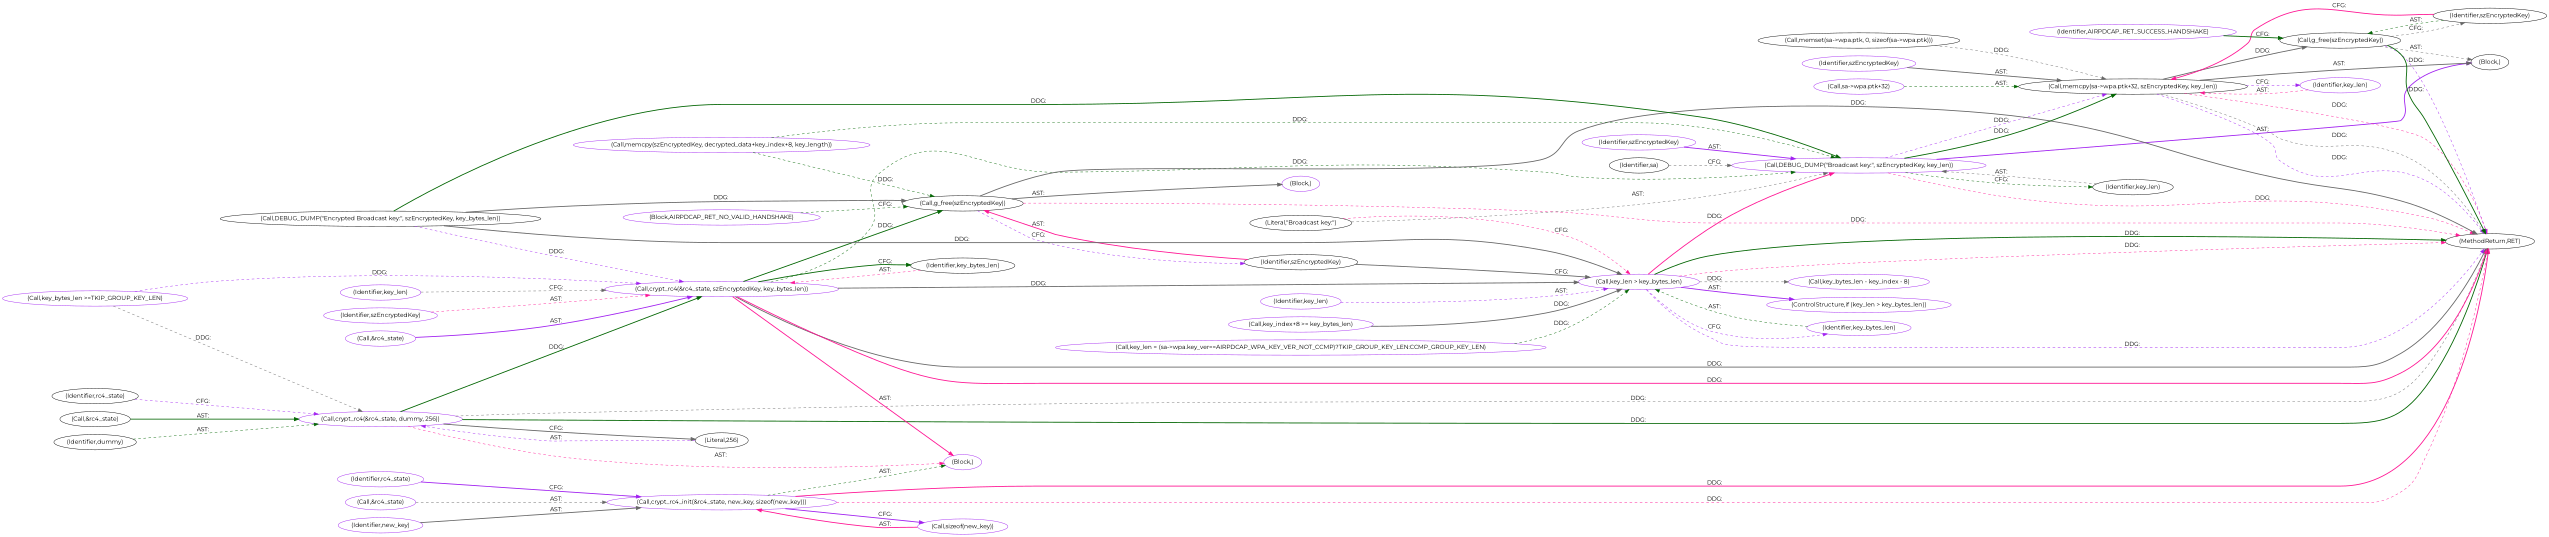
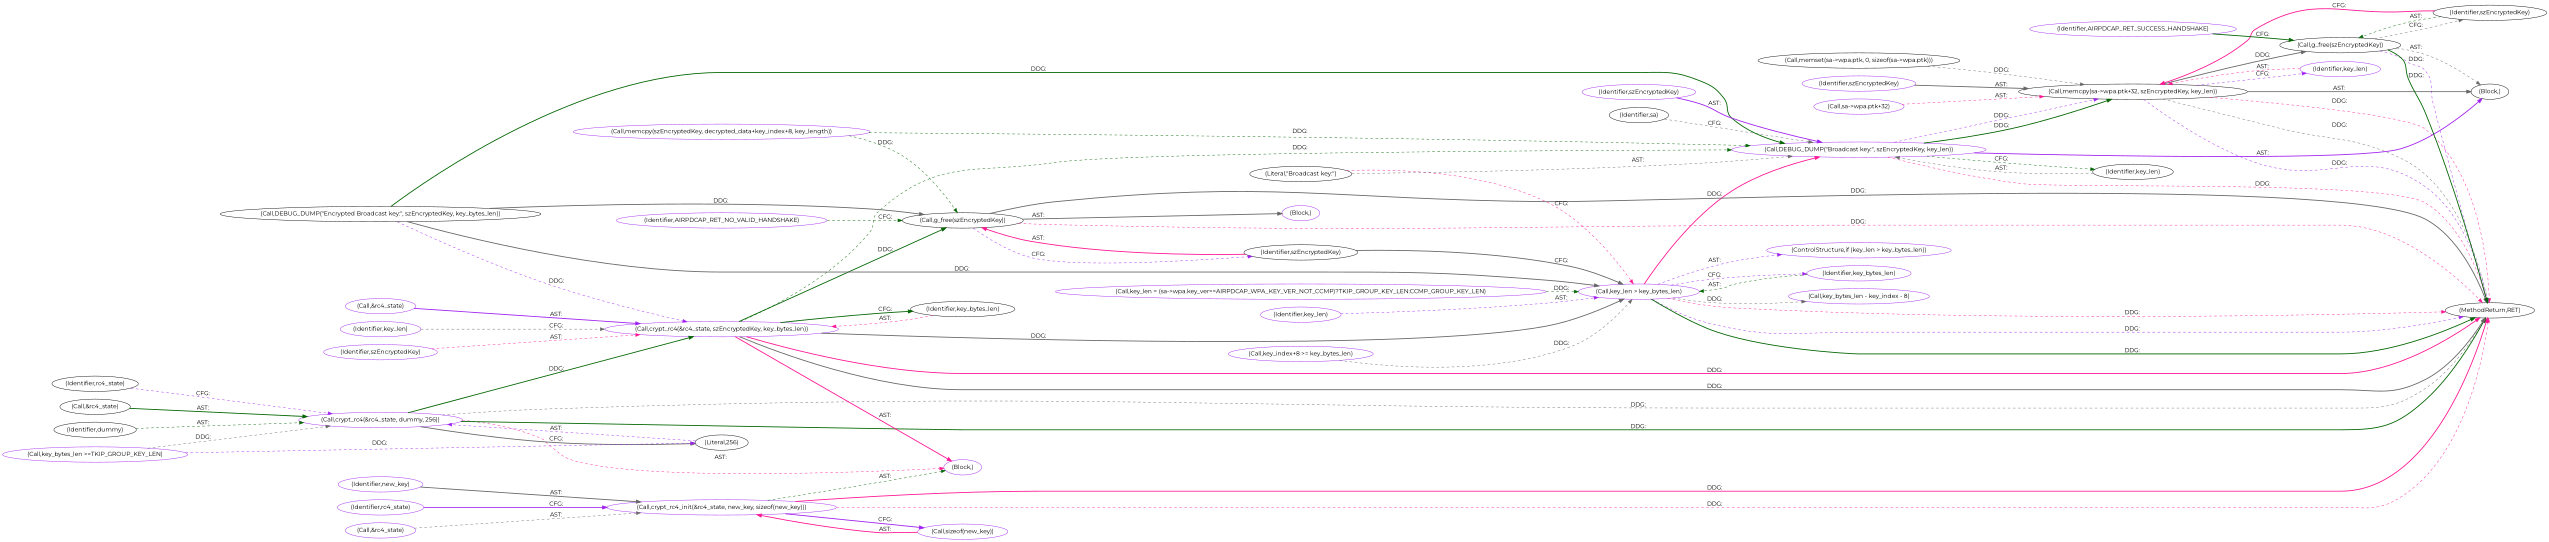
edge "(Call,sa->wpa.ptk+32)" -> "(Call,memcpy(sa->wpa.ptk+32, szEncryptedKey, key_len))": color darkgreen -> deeppink
node "(Block,AIRPDCAP_RET_NO_VALID_HANDSHAKE)": label "(Block,AIRPDCAP_RET_NO_VALID_HANDSHAKE)" -> "(Identifier,AIRPDCAP_RET_NO_VALID_HANDSHAKE)"
edge "(Call,key_bytes_len >=TKIP_GROUP_KEY_LEN)" -> "(Call,crypt_rc4(&rc4_state, szEncryptedKey, key_bytes_len))": now "(Call,key_bytes_len >=TKIP_GROUP_KEY_LEN)" -> "(Literal,256)"
edge "(Call,key_len > key_bytes_len)" -> "(ControlStructure,if (key_len > key_bytes_len))": style bold -> dashed
edge "(Call,key_index+8 >= key_bytes_len)" -> "(Call,key_len > key_bytes_len)": style bold -> dashed
